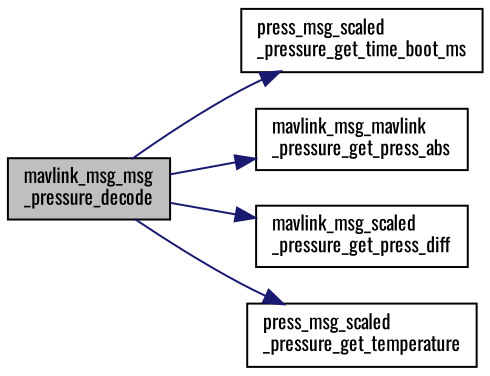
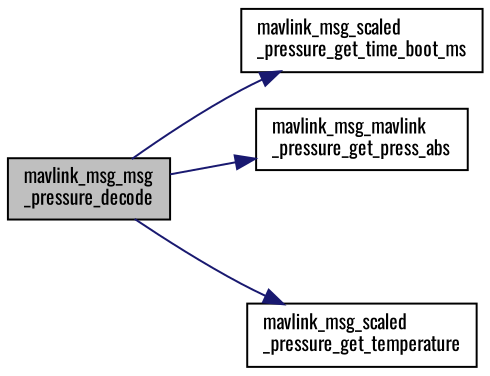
node "press_msg_scaled _pressure_get_time_boot_ms": label "press_msg_scaled _pressure_get_time_boot_ms" -> "mavlink_msg_scaled _pressure_get_time_boot_ms"
node "mavlink_msg_scaled _pressure_get_press_diff": removed
node "press_msg_scaled _pressure_get_temperature": label "press_msg_scaled _pressure_get_temperature" -> "mavlink_msg_scaled _pressure_get_temperature"
